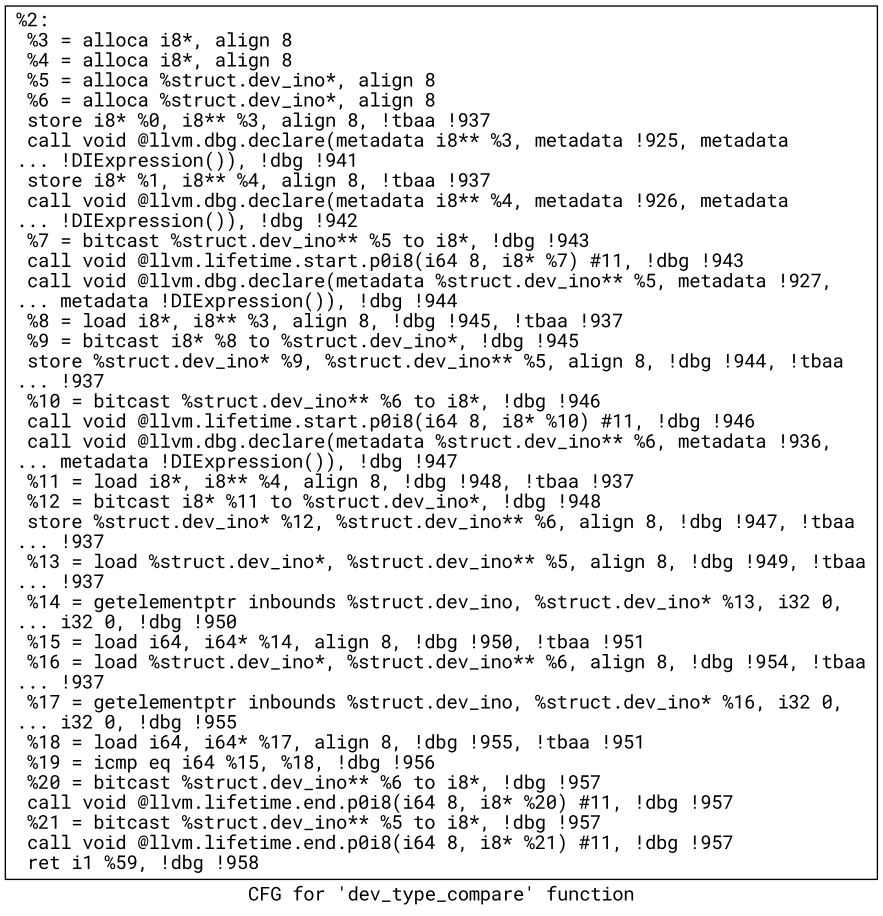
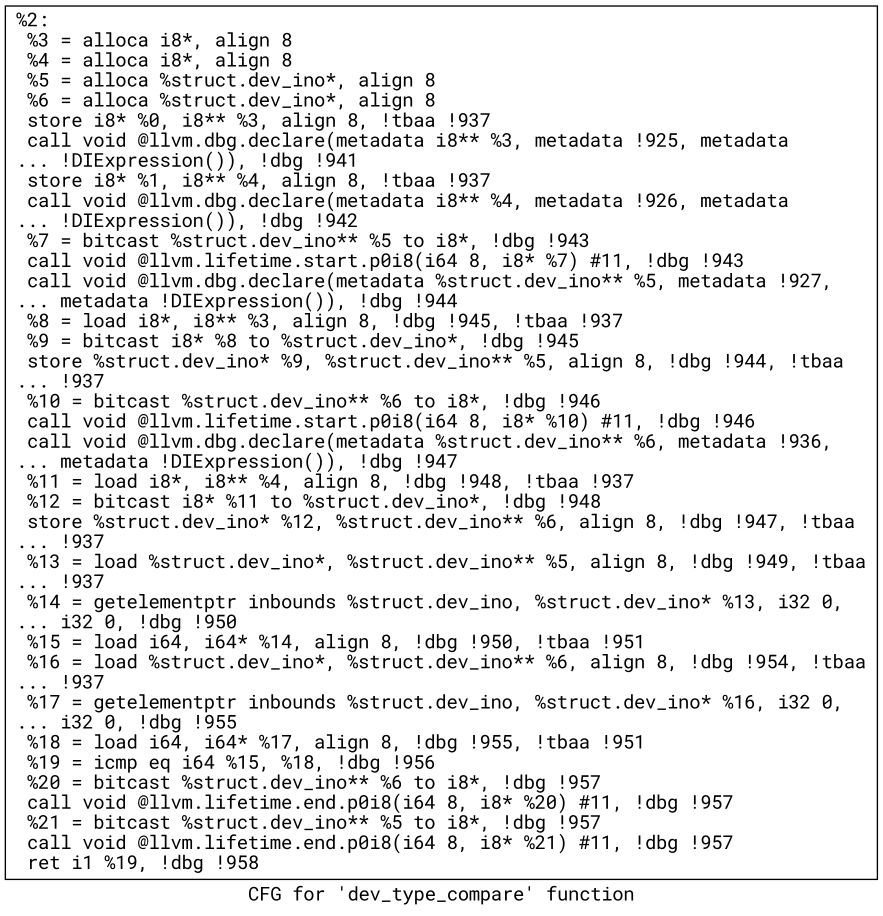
node "%2:": text "ret i1 %59, !dbg !958" -> "ret i1 %19, !dbg !958"
